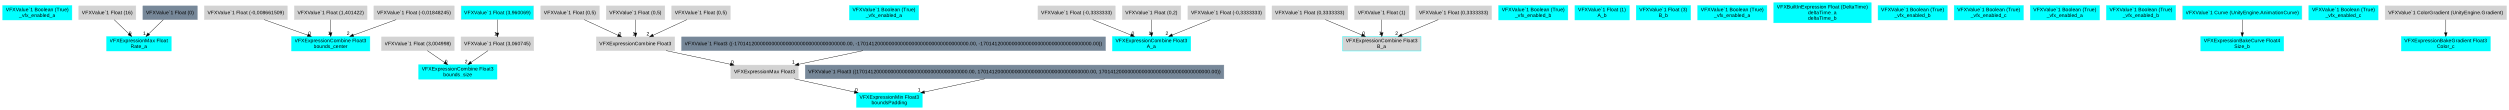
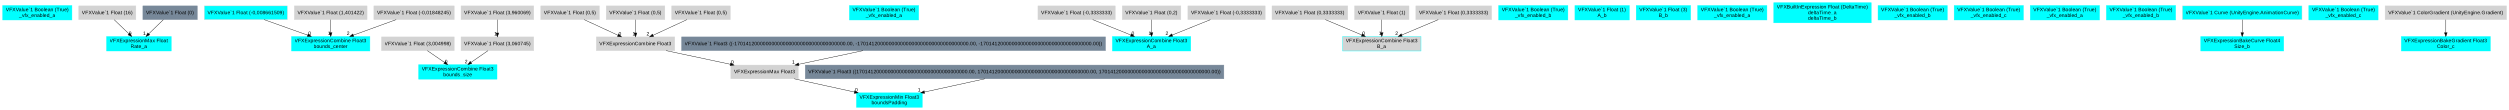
node "VFXValue`1 Float (-0,008661509)": fillcolor lightgray -> cyan
node "VFXValue`1 Float (3,960069)": fillcolor cyan -> lightgray
